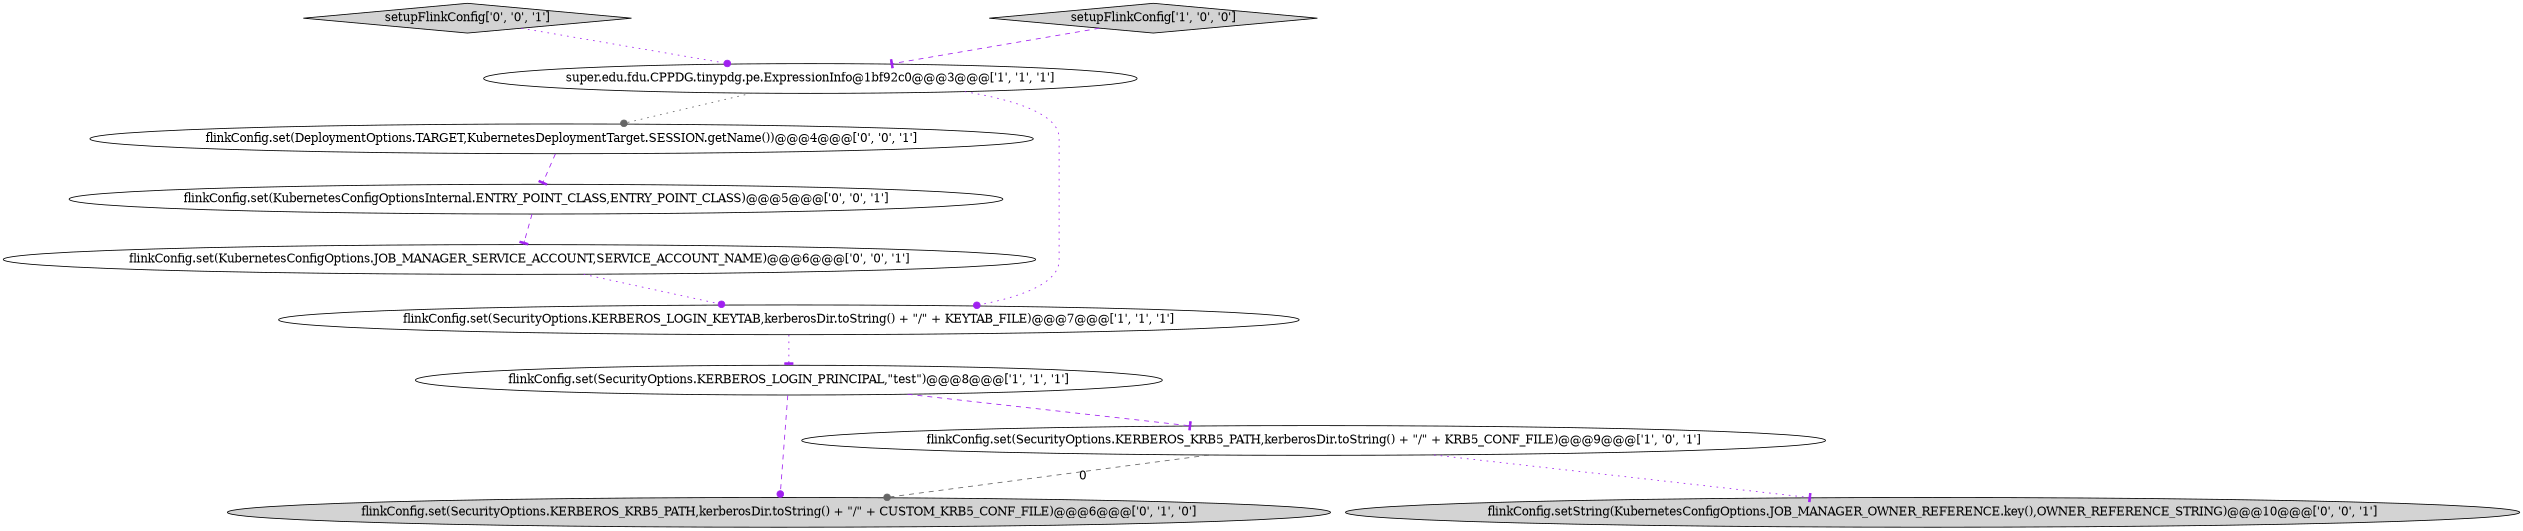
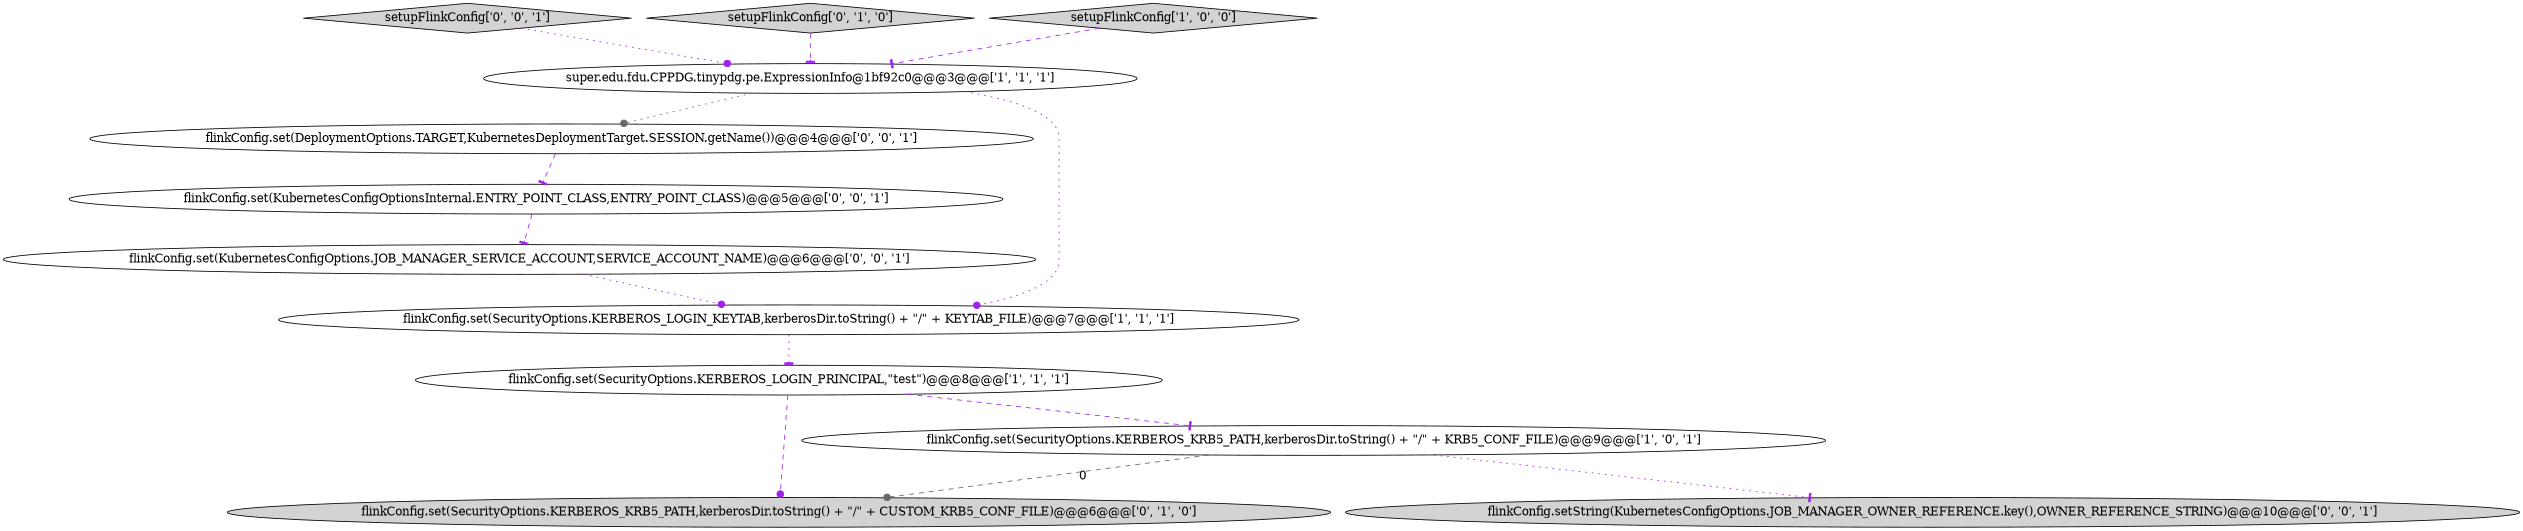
node "setupFlinkConfig['0', '1', '0']": added
